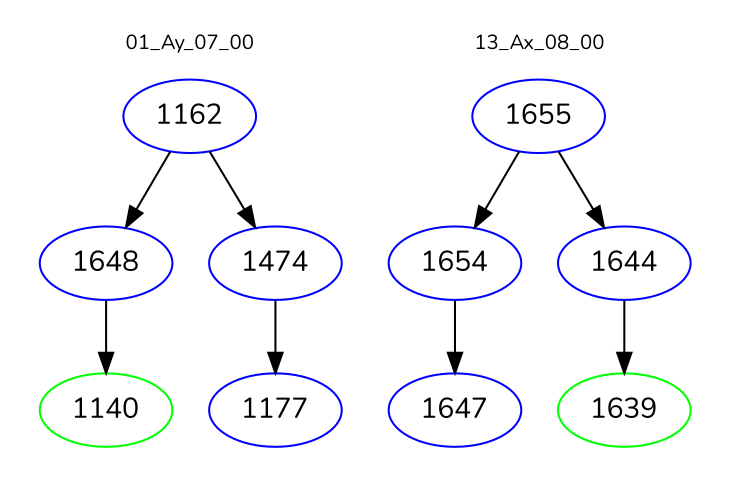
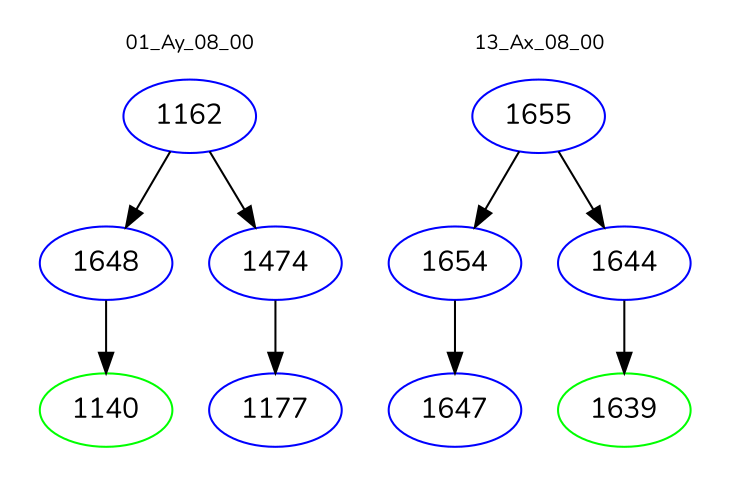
cluster "01_Ay_07_00": label "01_Ay_07_00" -> "01_Ay_08_00"
